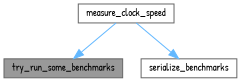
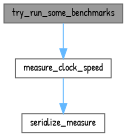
edge "measure_clock_speed" -> "try_run_some_benchmarks": reversed
node "serialize_benchmarks": label "serialize_benchmarks" -> "serialize_measure"
